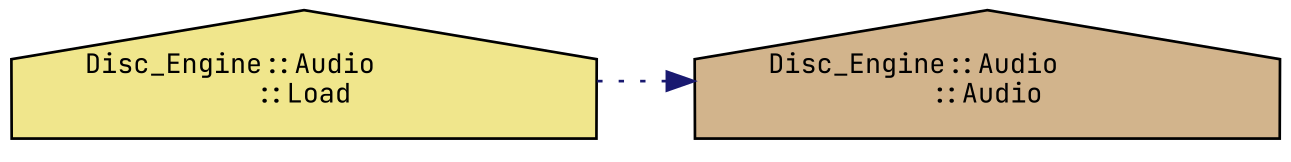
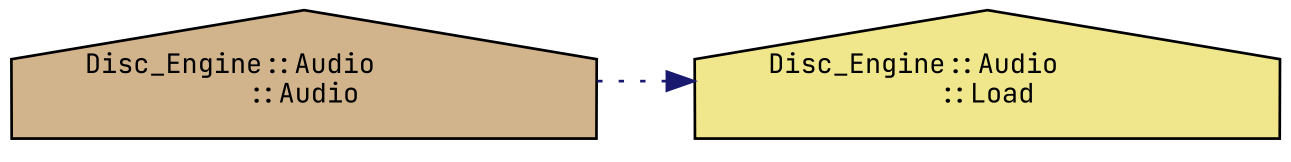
edge "Disc_Engine::Audio ::Load" -> "Disc_Engine::Audio ::Audio": reversed
